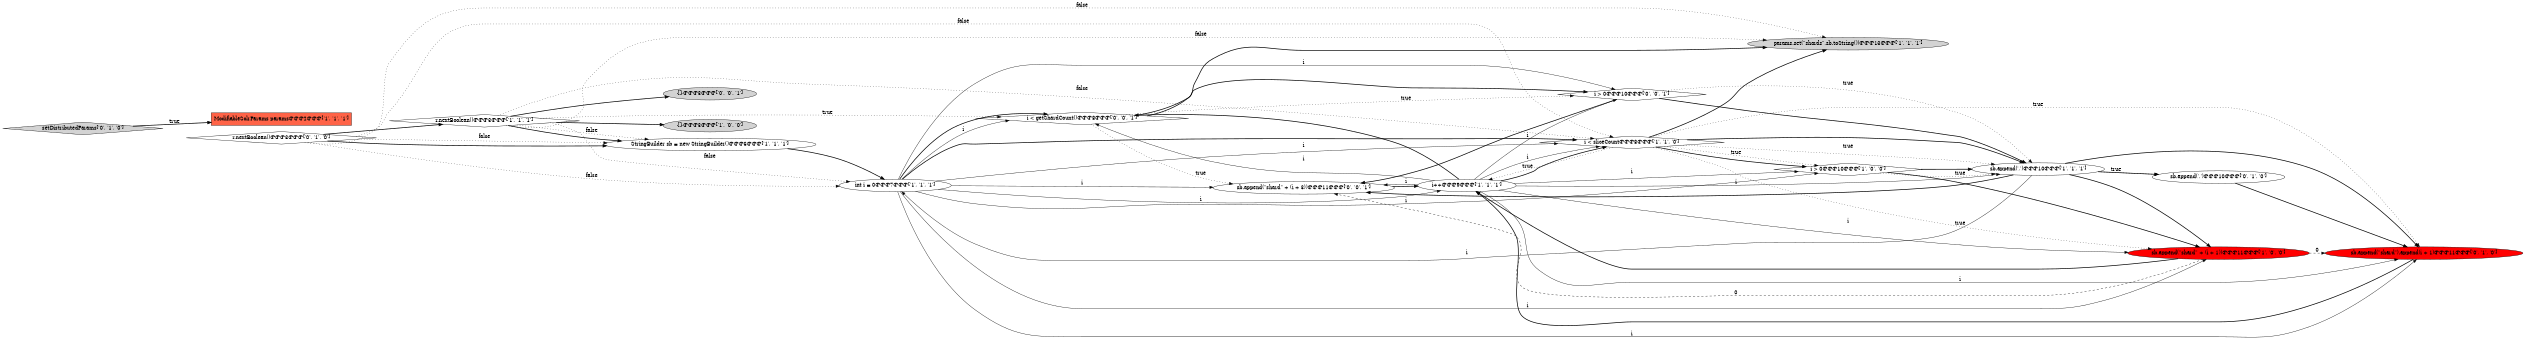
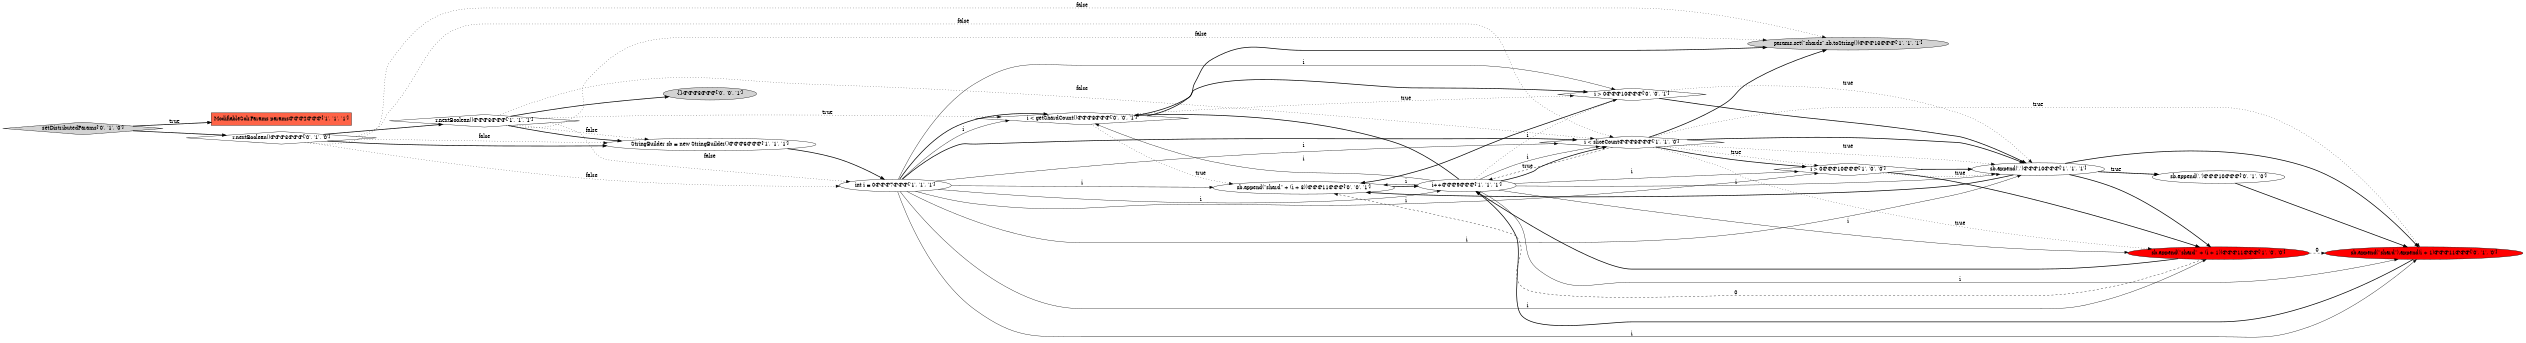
node "{}@@@3@@@['1', '0', '0']": removed
edge "i++@@@9@@@['1', '1', '1']" -> "i > 0@@@10@@@['0', '0', '1']": style solid -> dotted
edge "setDistributedParams['0', '1', '0']" -> "r.nextBoolean()@@@3@@@['0', '1', '0']": added
edge "i < sliceCount@@@8@@@['1', '1', '0']" -> "i++@@@9@@@['1', '1', '1']": style dotted -> dashed
edge "sb.append(',')@@@10@@@['1', '1', '1']" -> "int i = 0@@@7@@@['1', '1', '1']": reversed
